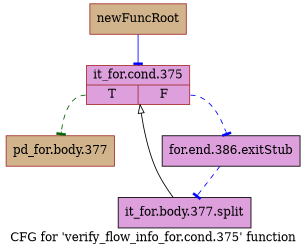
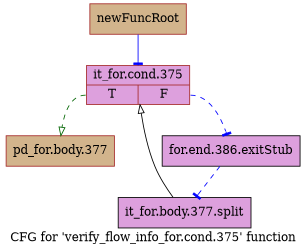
edge "it_for.cond.375" -> "pd_for.body.377": arrowhead tee -> onormal
